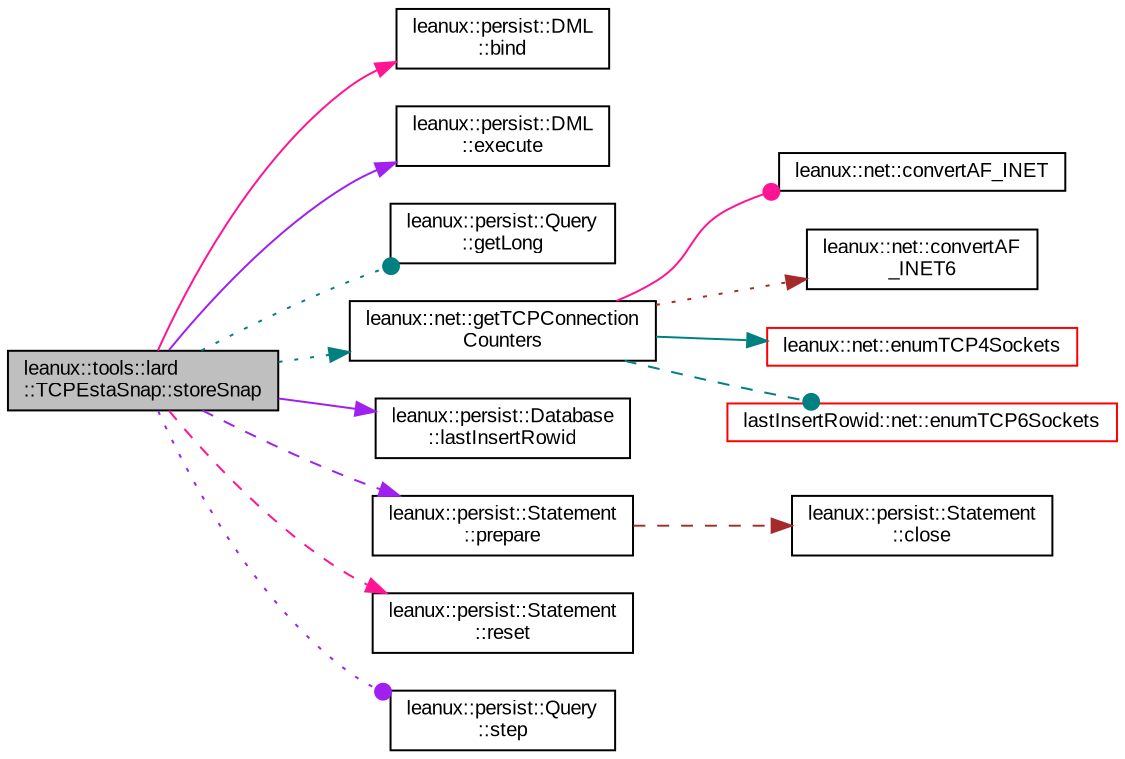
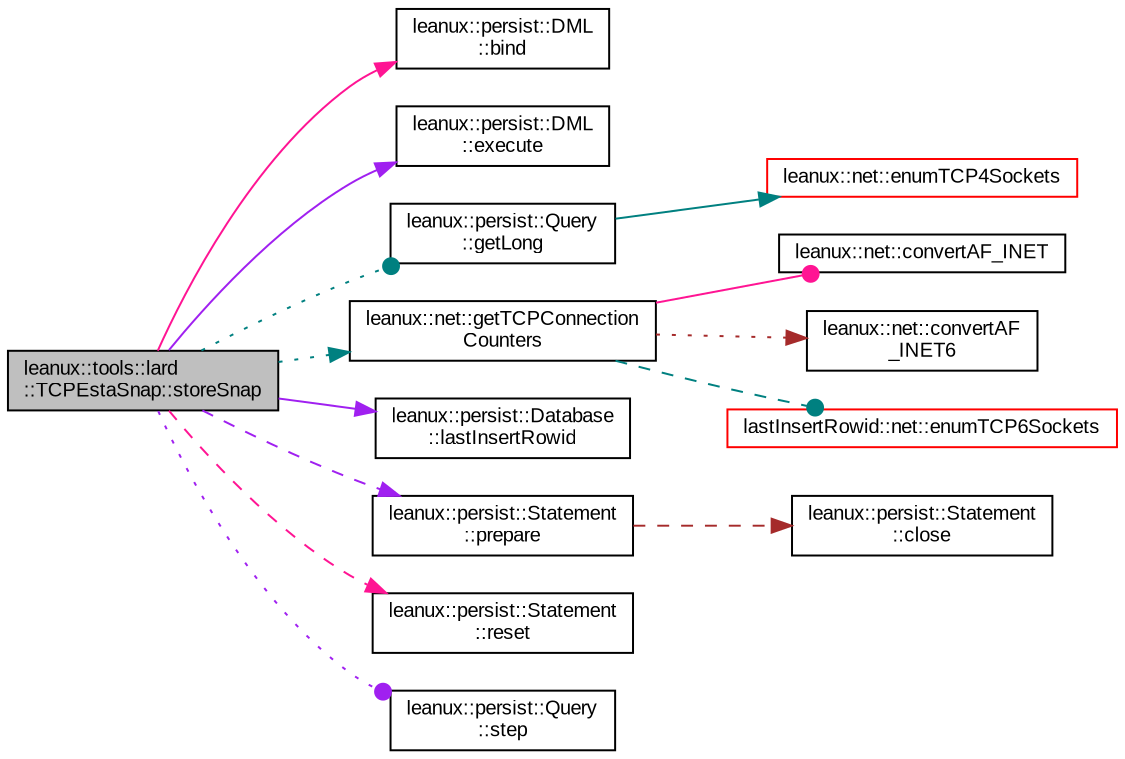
edge "leanux::net::getTCPConnection Counters" -> "leanux::net::enumTCP4Sockets": now "leanux::persist::Query ::getLong" -> "leanux::net::enumTCP4Sockets"
